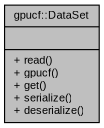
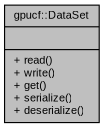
node "gpucf::DataSet": text "+ gpucf()" -> "+ write()"
